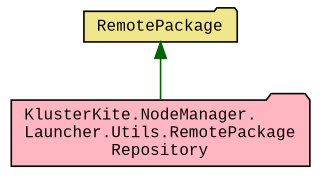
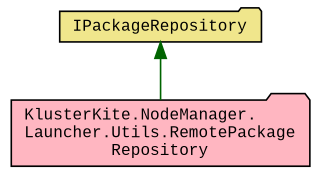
node "RemotePackage": label "RemotePackage" -> "IPackageRepository"
